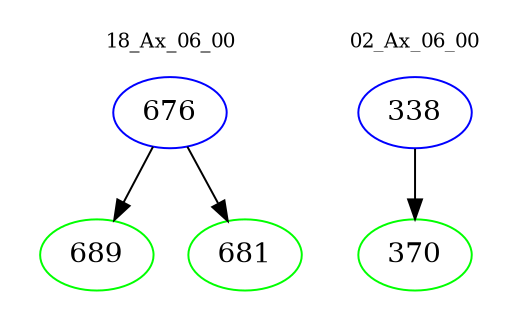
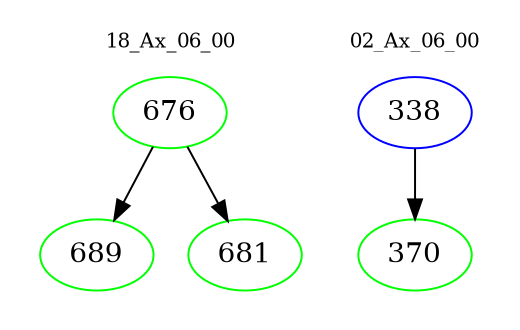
node "676": color blue -> green
